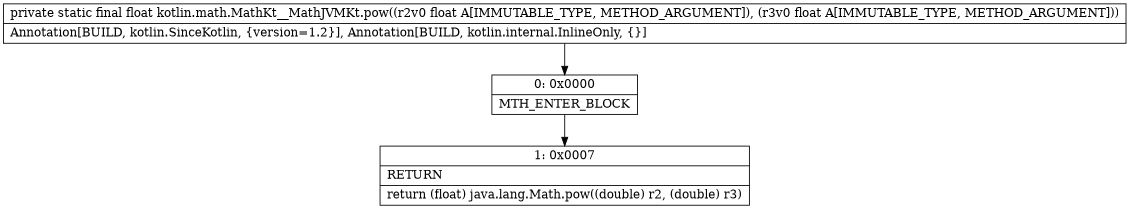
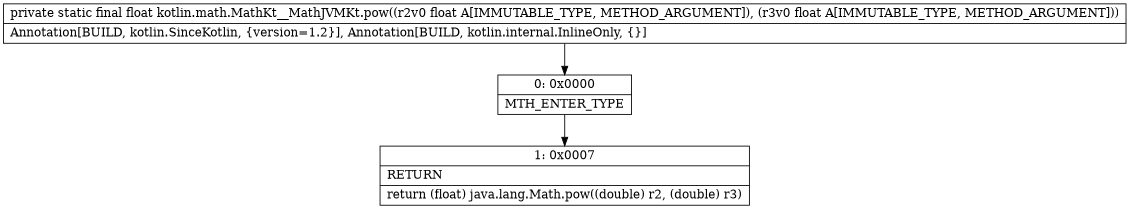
node "0: 0x0000": text "MTH_ENTER_BLOCK" -> "MTH_ENTER_TYPE"
